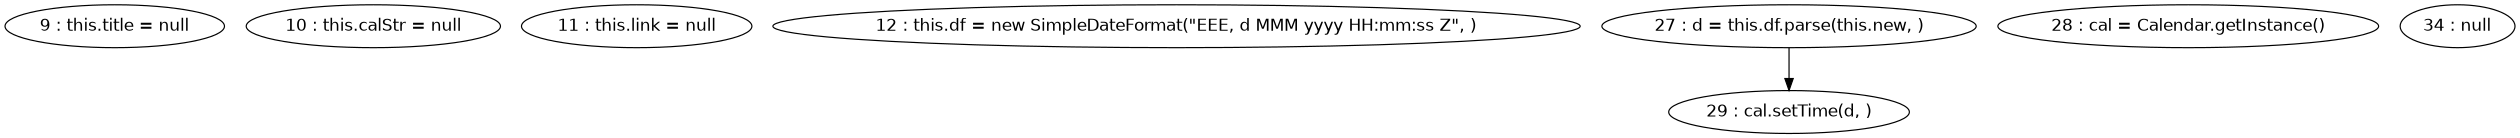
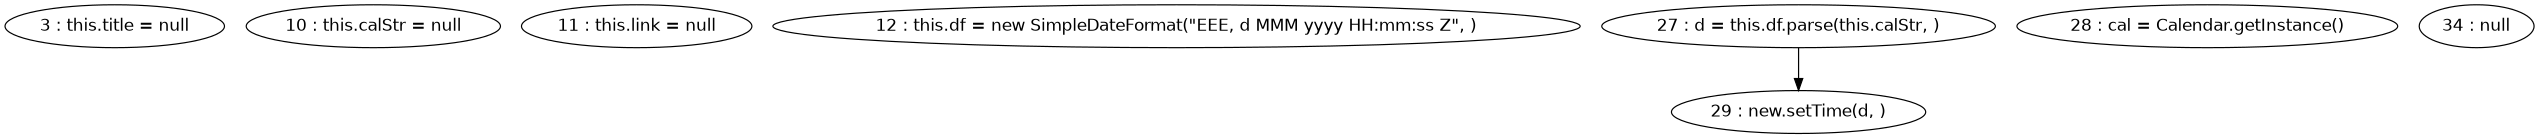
node "9 : this.title = null": label "9 : this.title = null" -> "3 : this.title = null"
node "27 : d = this.df.parse(this.new, )": label "27 : d = this.df.parse(this.new, )" -> "27 : d = this.df.parse(this.calStr, )"
node "29 : cal.setTime(d, )": label "29 : cal.setTime(d, )" -> "29 : new.setTime(d, )"
